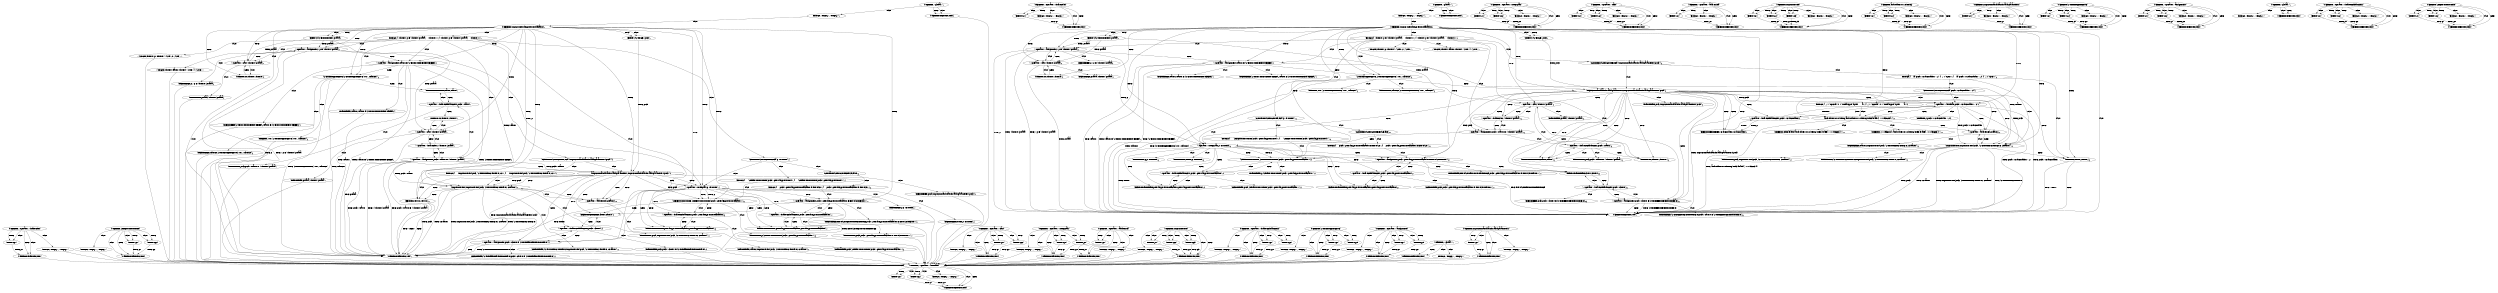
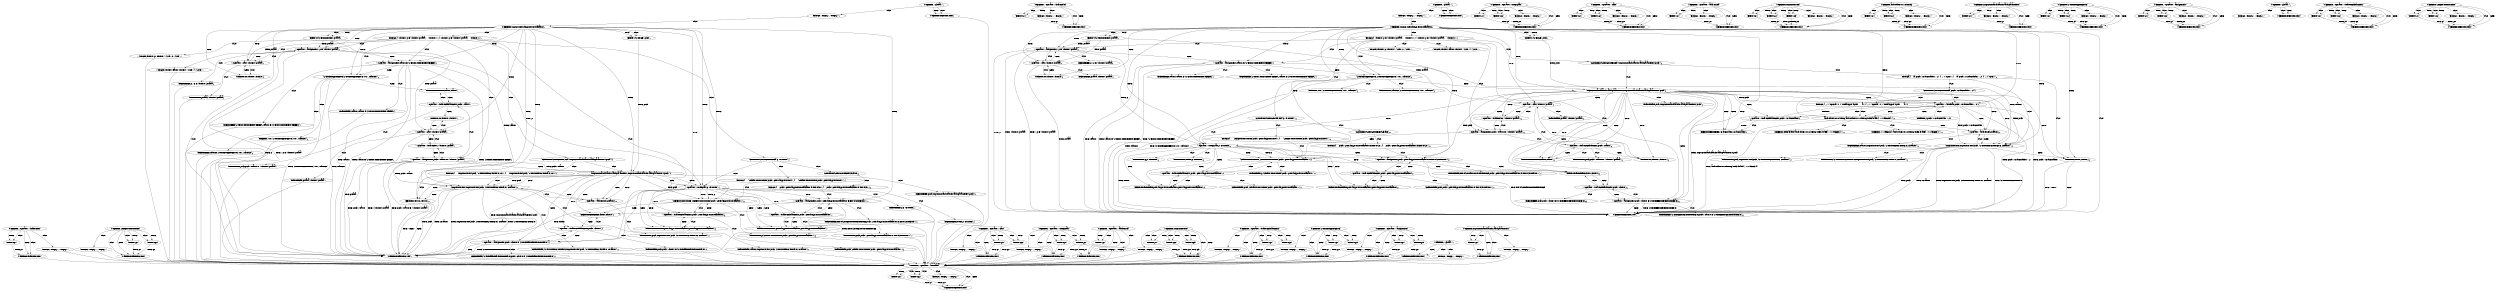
edge "(<operator>.lessThan,p_cb->rcvd_cmd_len < 2)" -> "(<operator>.indirectFieldAccess,p_cb->rcvd_cmd_len)": label "SMP: " -> "AST: "
edge "(<operator>.lessThan,p_cb->rcvd_cmd_len < 2)" -> "(LITERAL,2,p_cb->rcvd_cmd_len < 2)": reversed
edge "(<operator>.indirectFieldAccess,p_cb->rcvd_cmd_len)" -> "(FIELD_IDENTIFIER,rcvd_cmd_len,rcvd_cmd_len)": label "DDG: p" -> "AST: "
